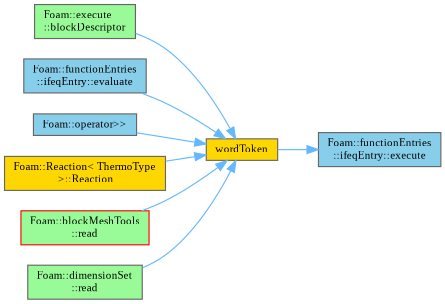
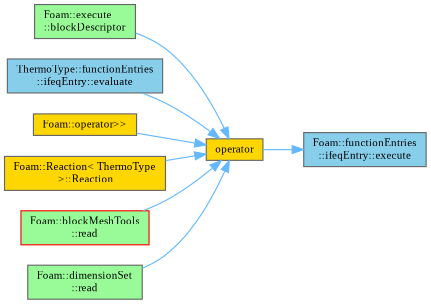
node "Foam::functionEntries ::ifeqEntry::evaluate": label "Foam::functionEntries ::ifeqEntry::evaluate" -> "ThermoType::functionEntries ::ifeqEntry::evaluate"
node "Foam::operator>>": fillcolor skyblue -> gold
node "wordToken": label "wordToken" -> "operator"
